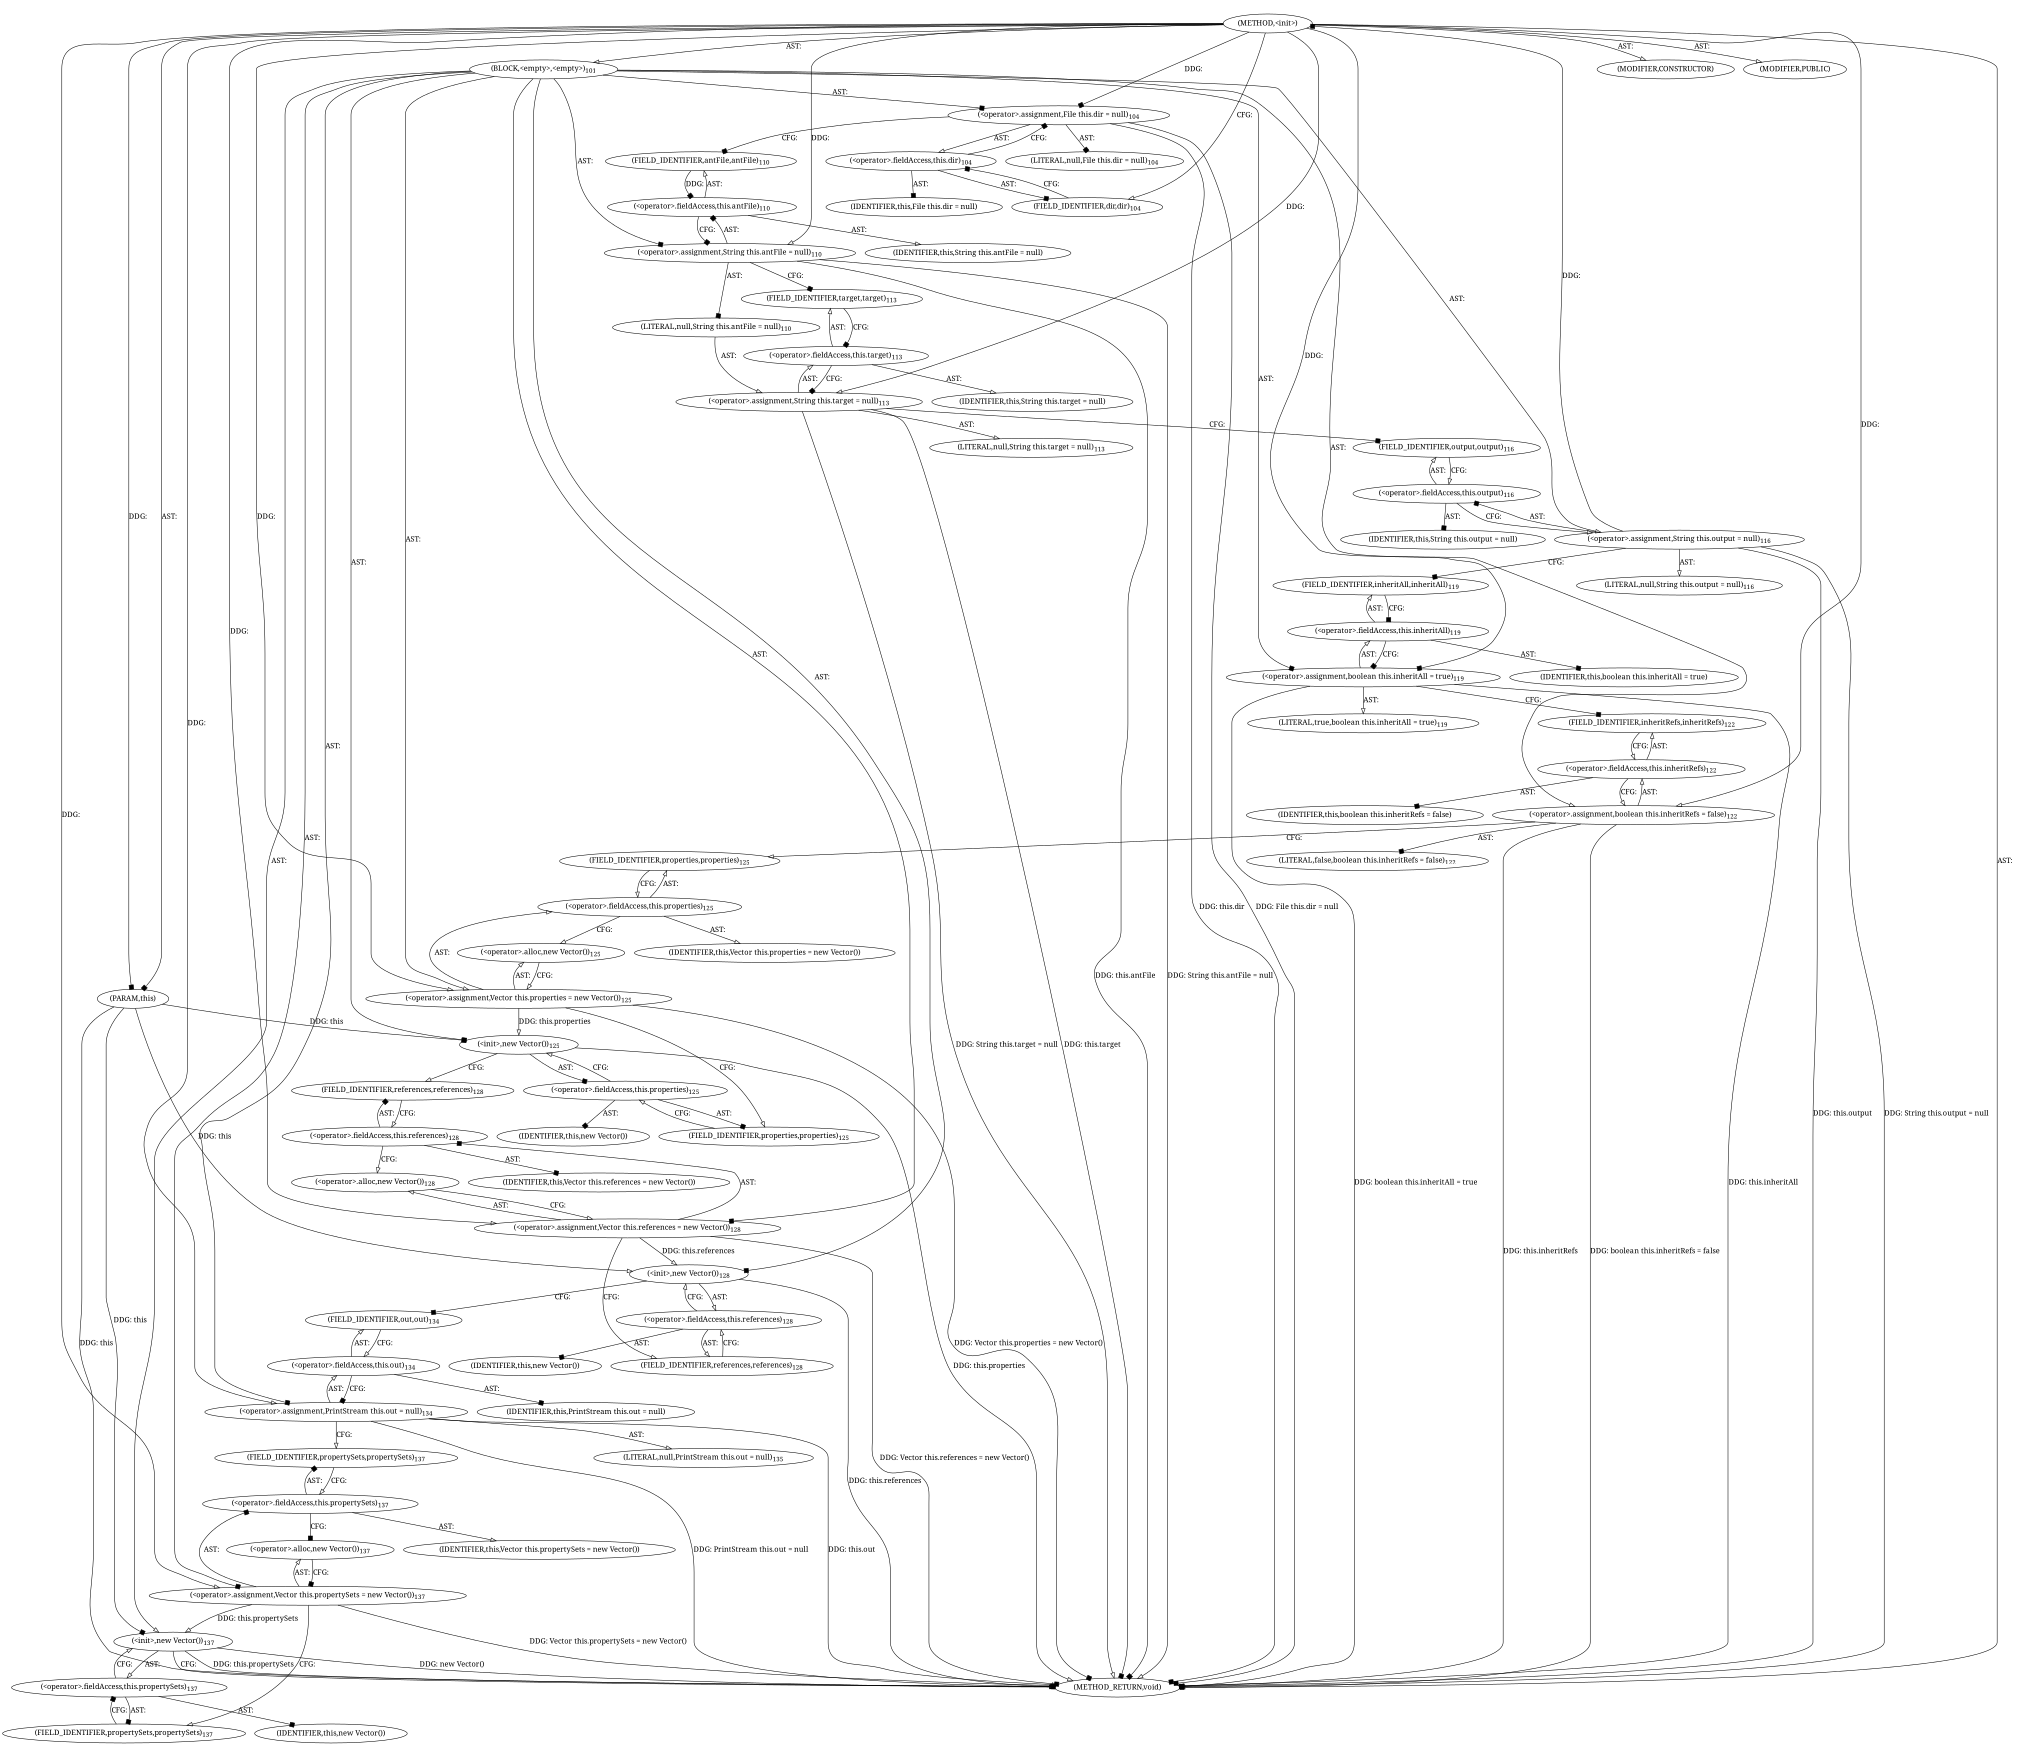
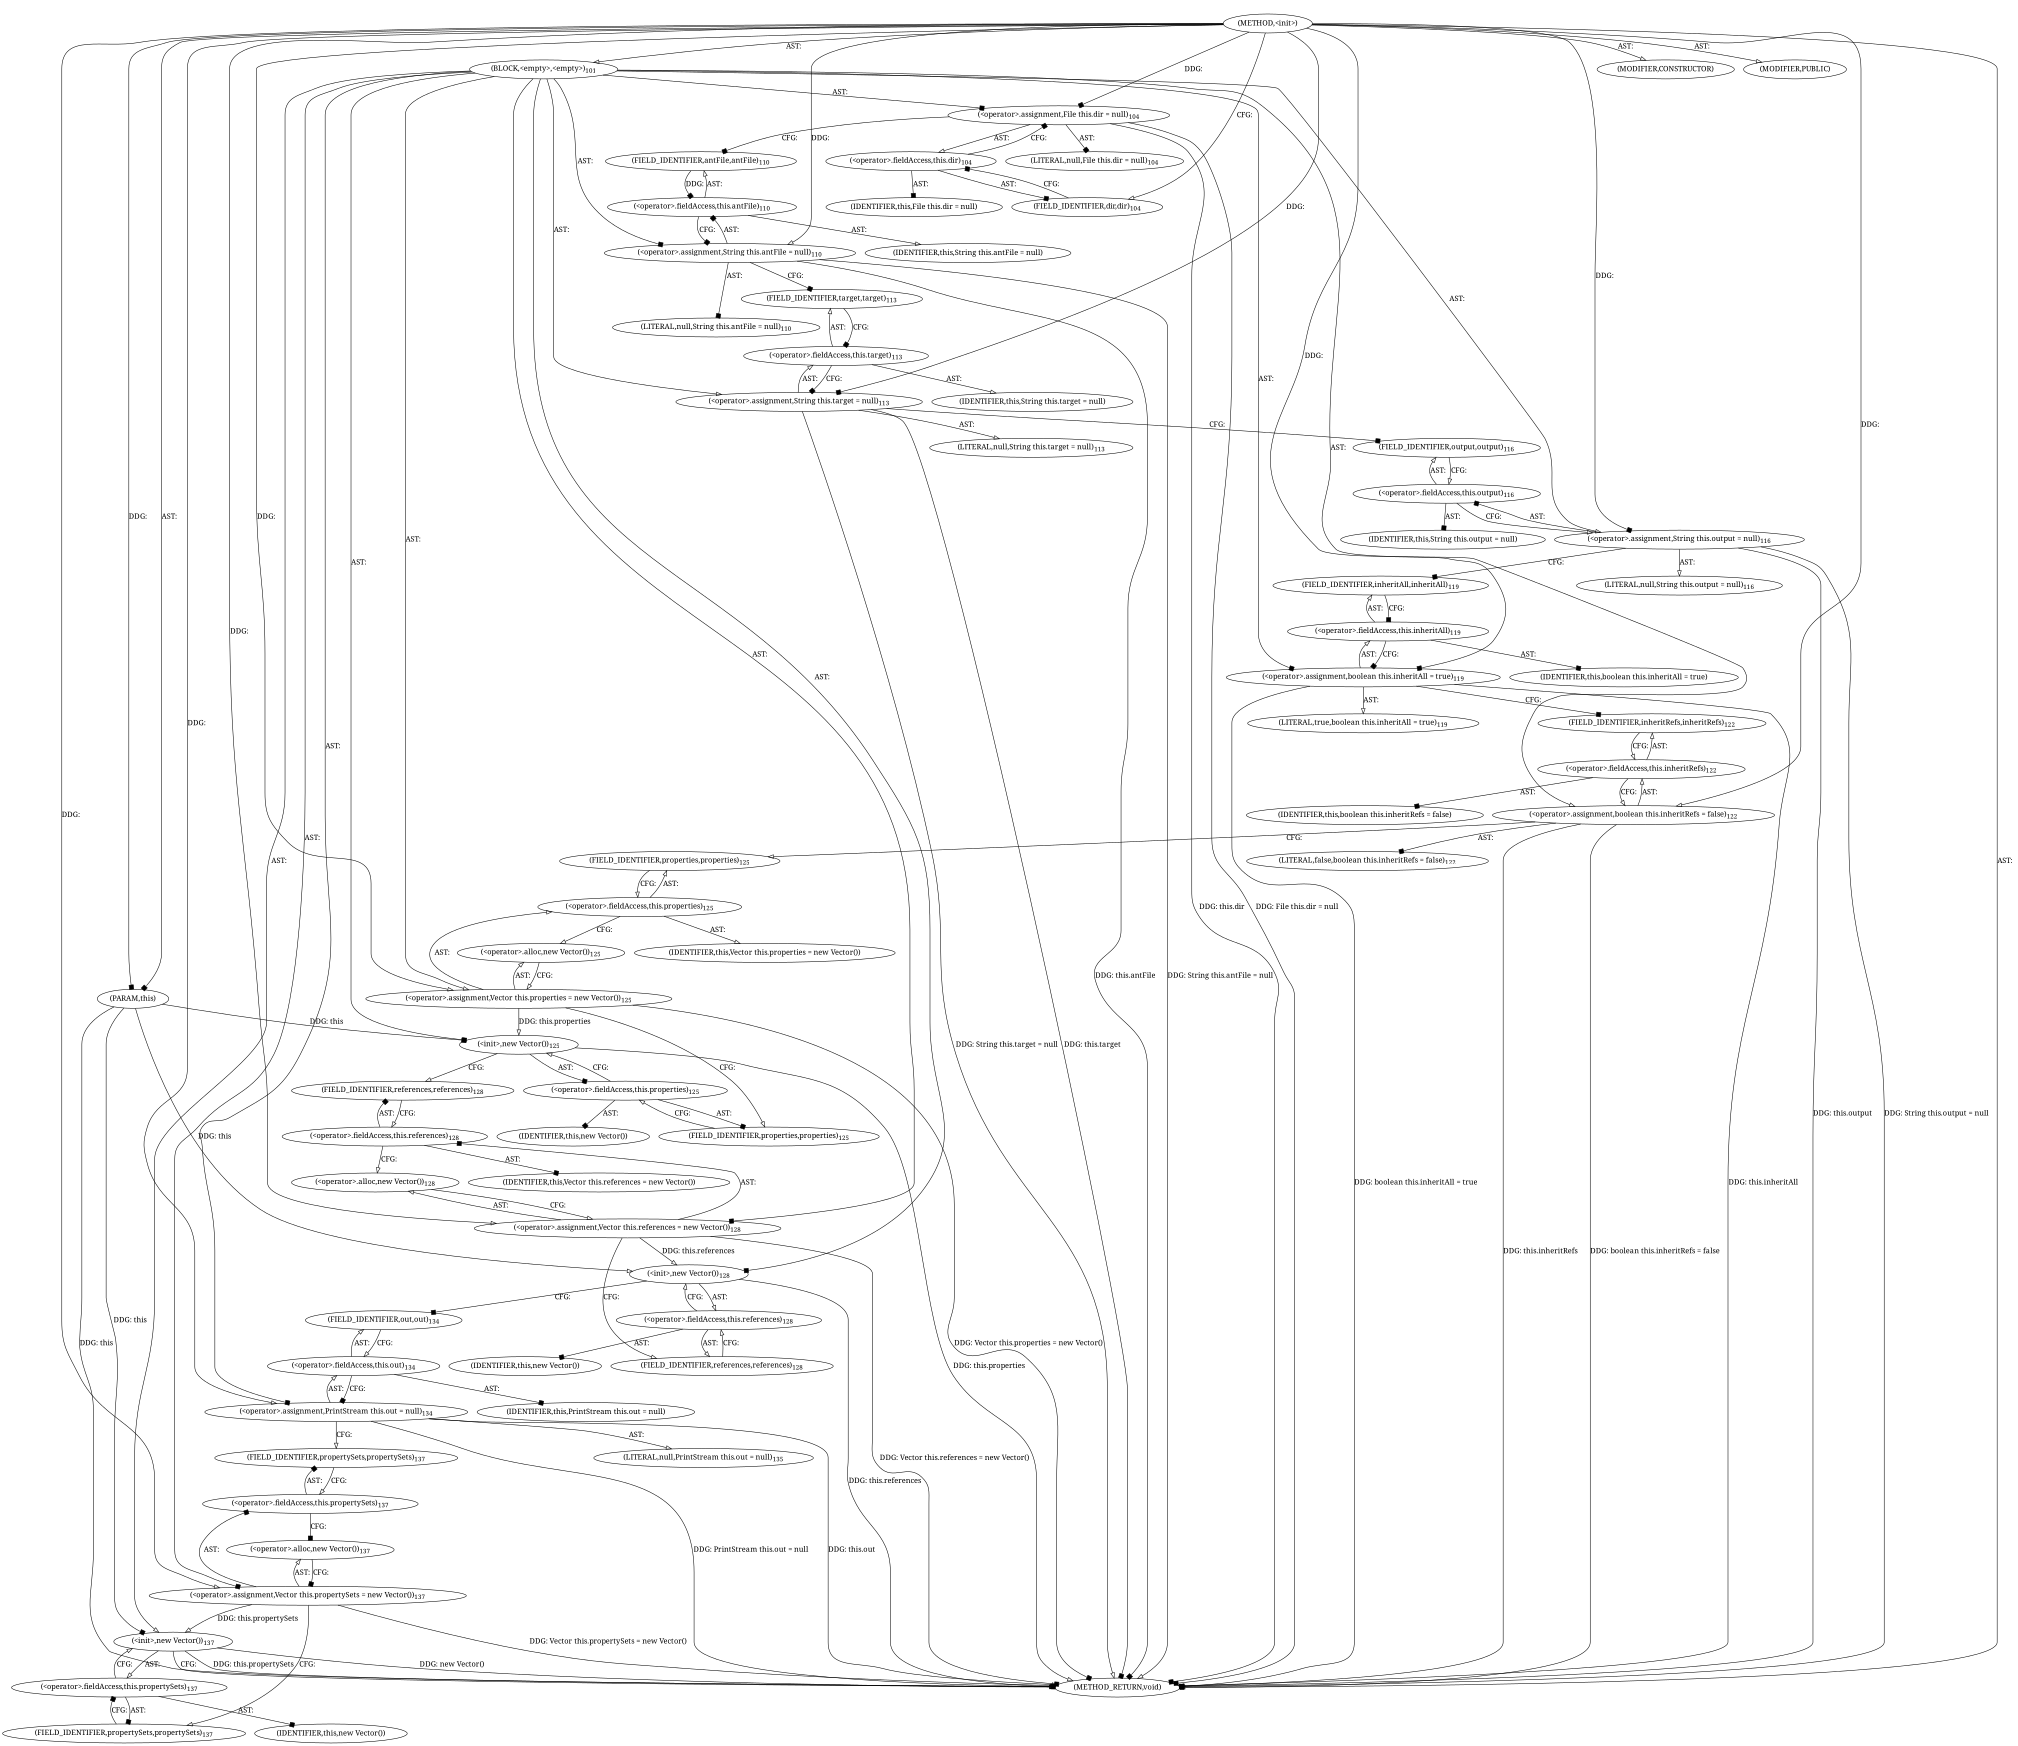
edge "(<operator>.assignment,String this.output = null)" -> "(METHOD,<init>)": reversed
edge "(METHOD,<init>)" -> "(<operator>.assignment,String this.target = null)": arrowhead onormal -> box
edge "(LITERAL,null,String this.antFile = null)" -> "(<operator>.assignment,String this.target = null)": now "(BLOCK,<empty>,<empty>)" -> "(<operator>.assignment,String this.target = null)"
node "(IDENTIFIER,this,Vector this.propertySets = new Vector())": removed
